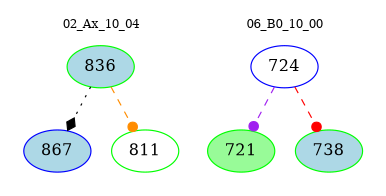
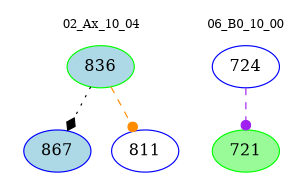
node "811": color green -> blue
node "738": removed
